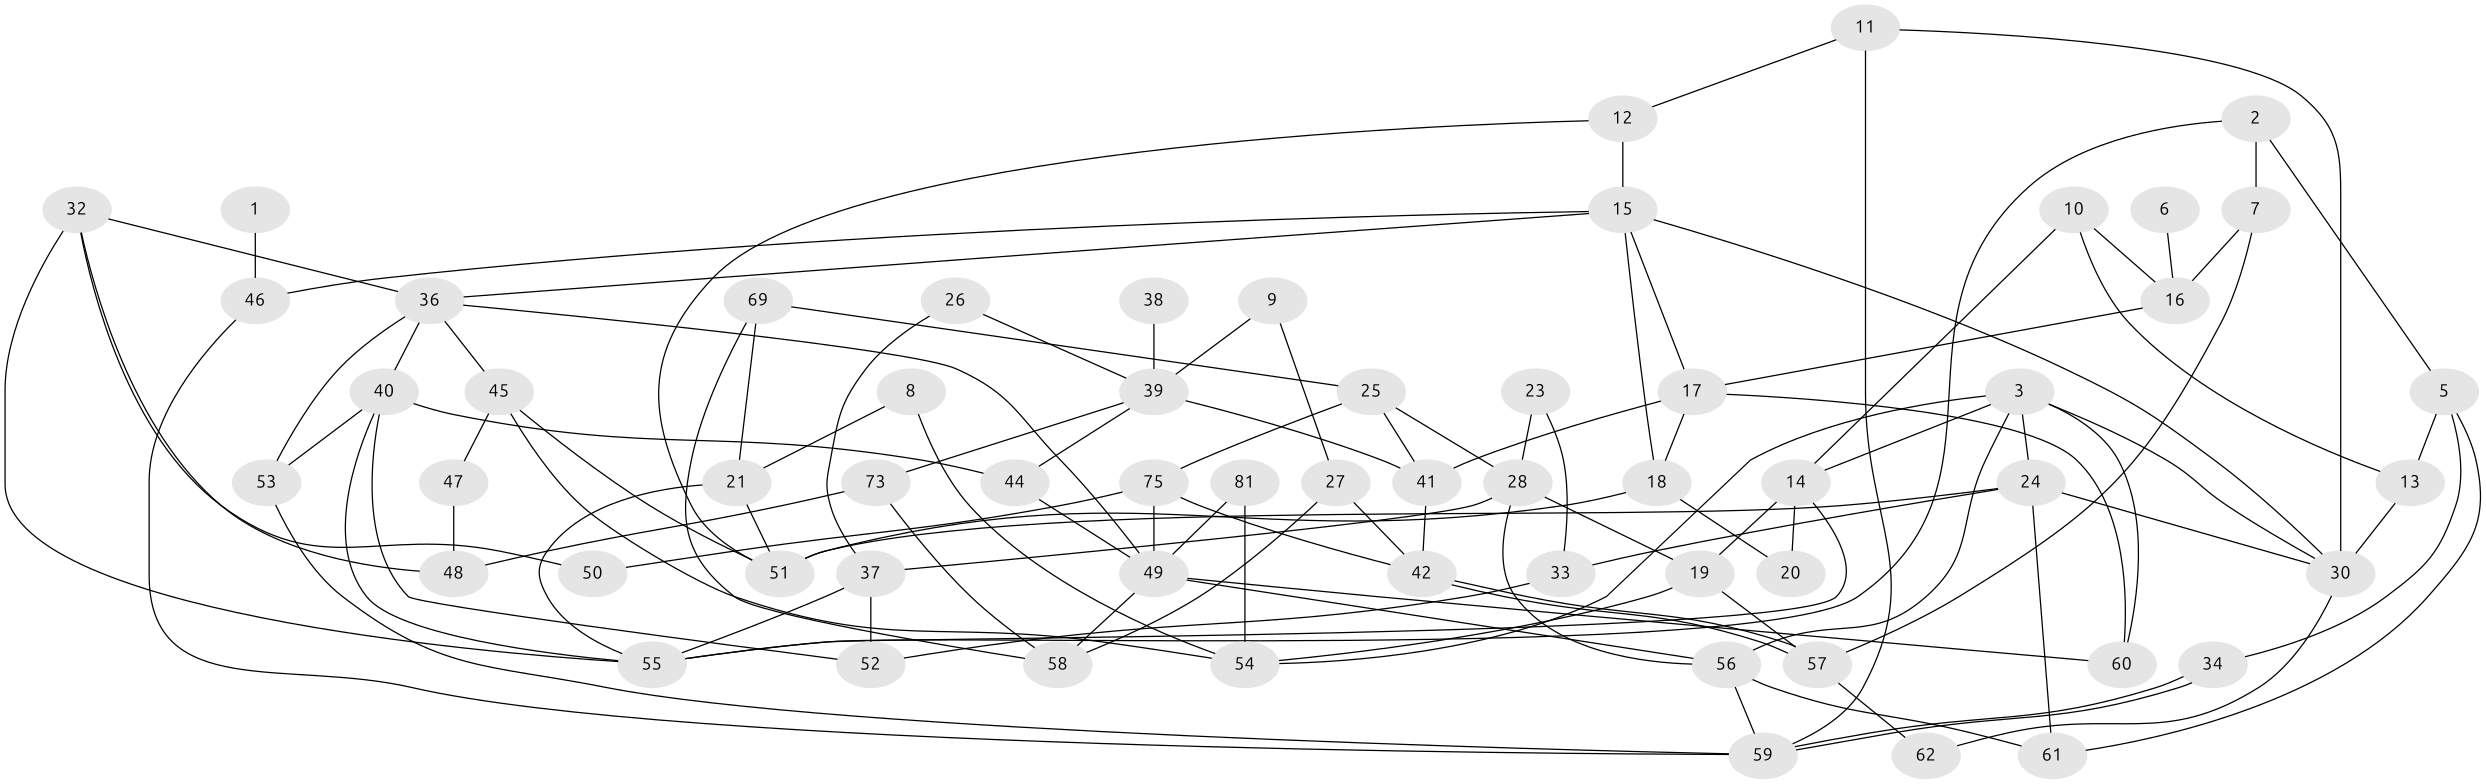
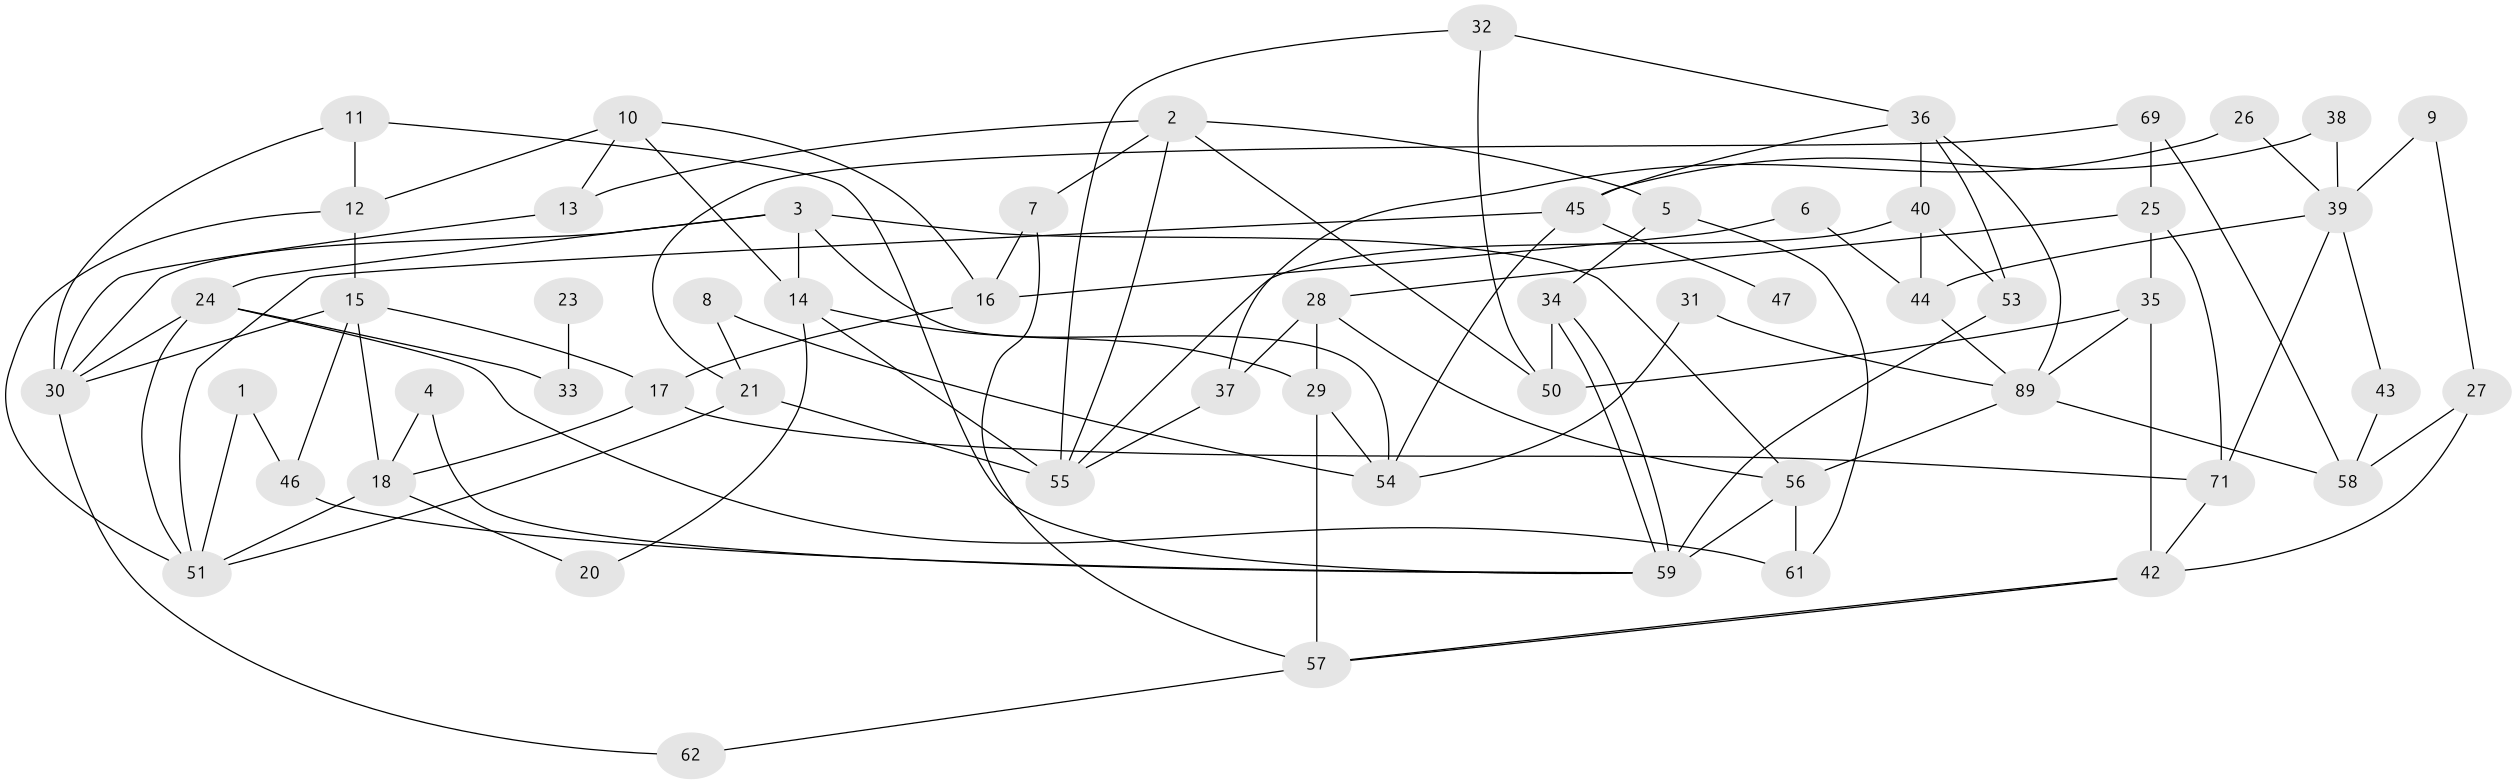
edge "38" -- "45": added
edge "10" -- "12": added
edge "2" -- "50": added
edge "15" -- "36": removed
edge "6" -- "44": added
edge "34" -- "50": added
node "4": added
edge "23" -- "28": removed
edge "5" -- "13": now "2" -- "13"
edge "1" -- "51": added
node "73": label "73" -> "43"
node "75": label "75" -> "35"
node "81": label "81" -> "31"
node "41": label "41" -> "71"
node "48": removed
node "49": label "49" -> "89"
node "19": label "19" -> "29"
node "52": removed
node "60": removed
